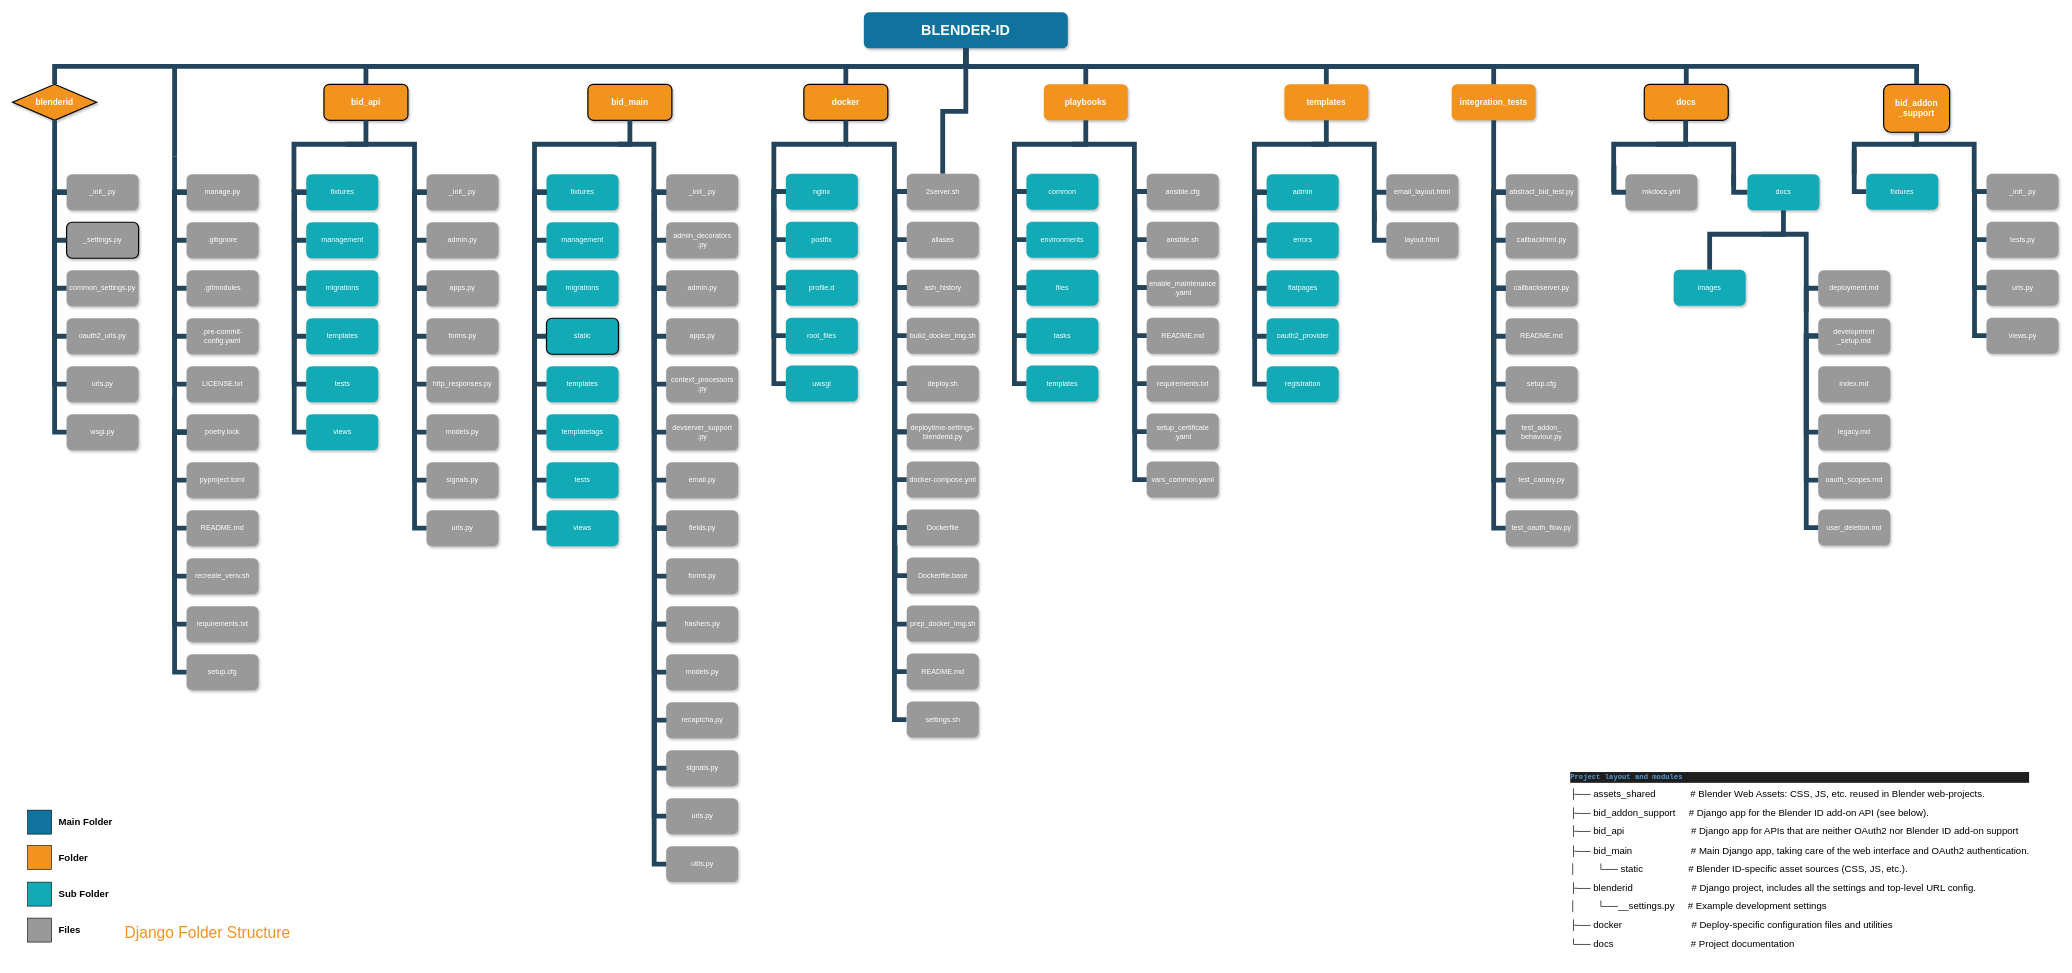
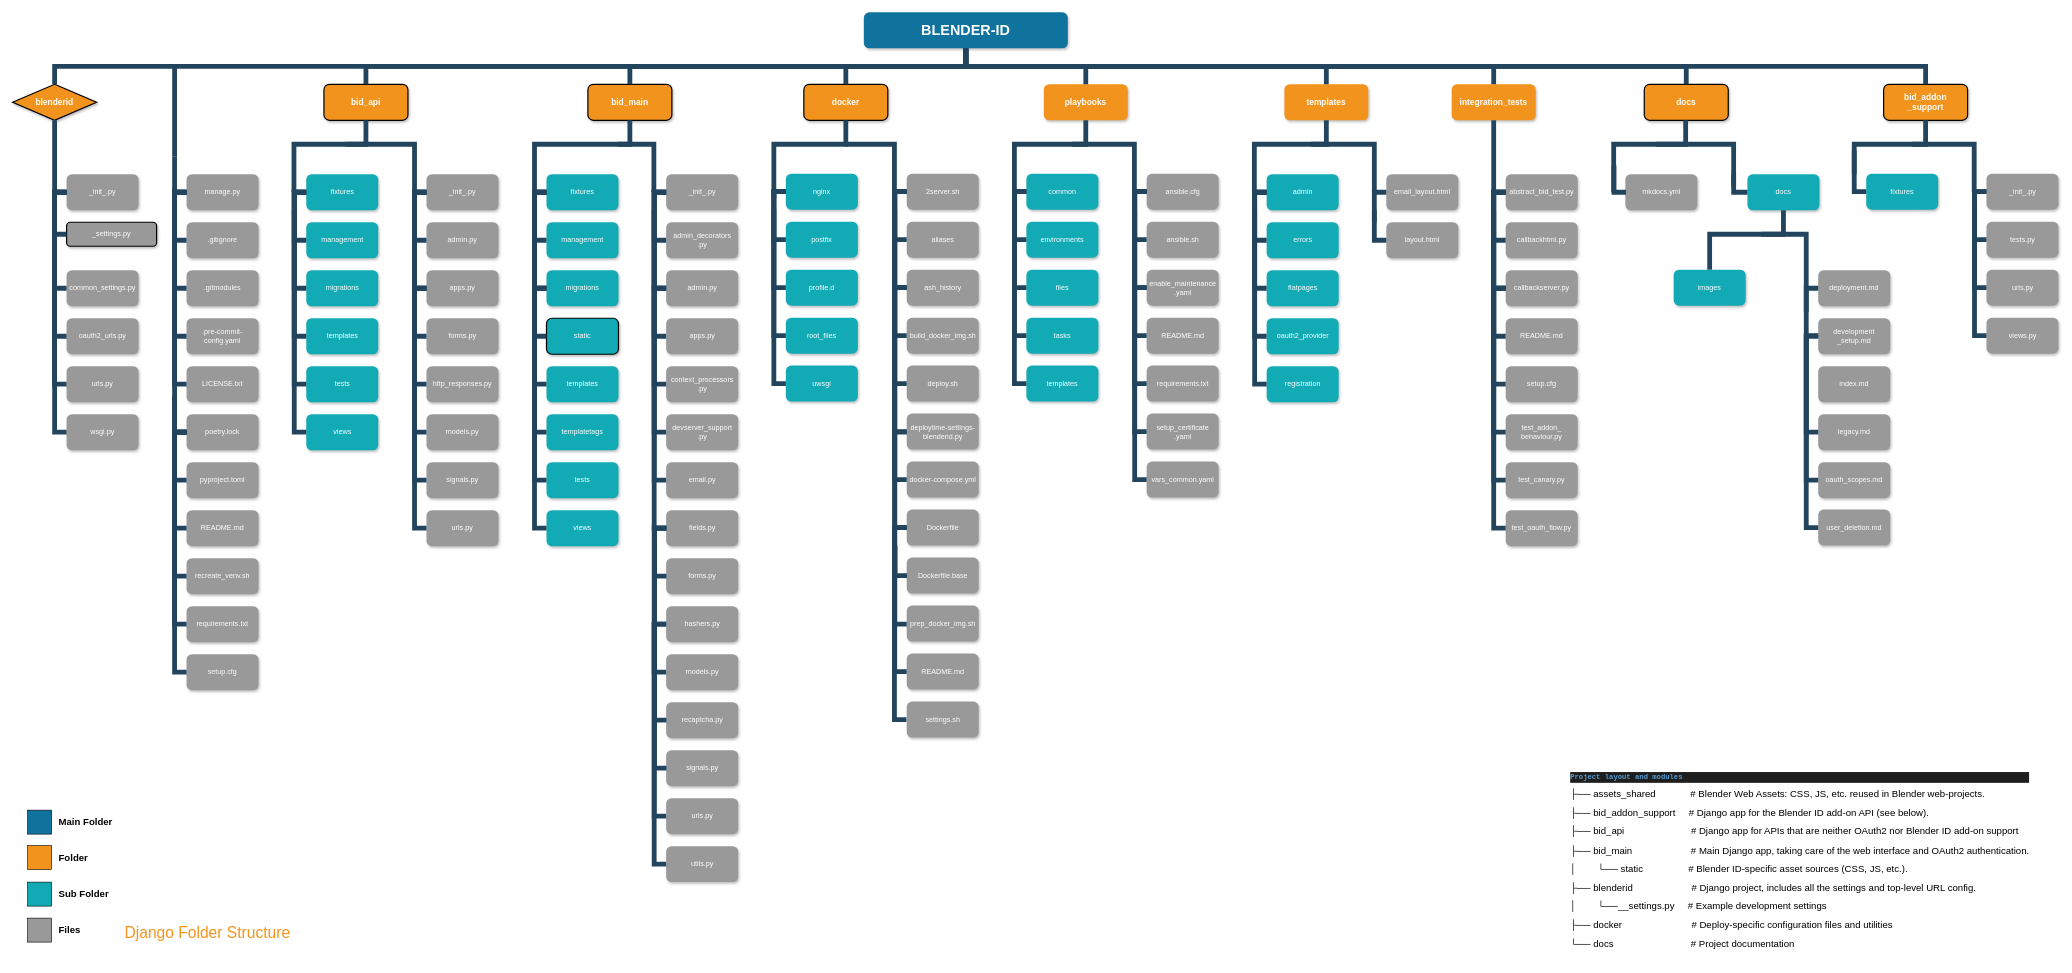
node "bid_addon _support": size 66x48 -> 84x36
edge "BLENDER-ID" -- "2server.sh": now "BLENDER-ID" -- "bid_main"
node "_settings.py": size 72x36 -> 90x24
